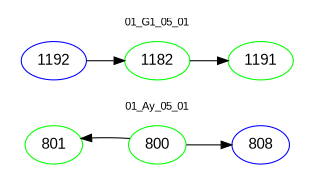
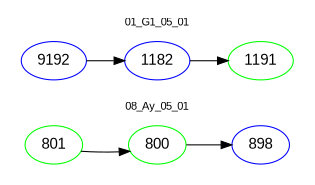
node "1192": label "1192" -> "9192"
node "1182": color green -> blue
cluster "01_Ay_05_01": label "01_Ay_05_01" -> "08_Ay_05_01"
edge "800" -> "801": reversed
node "808": label "808" -> "898"
